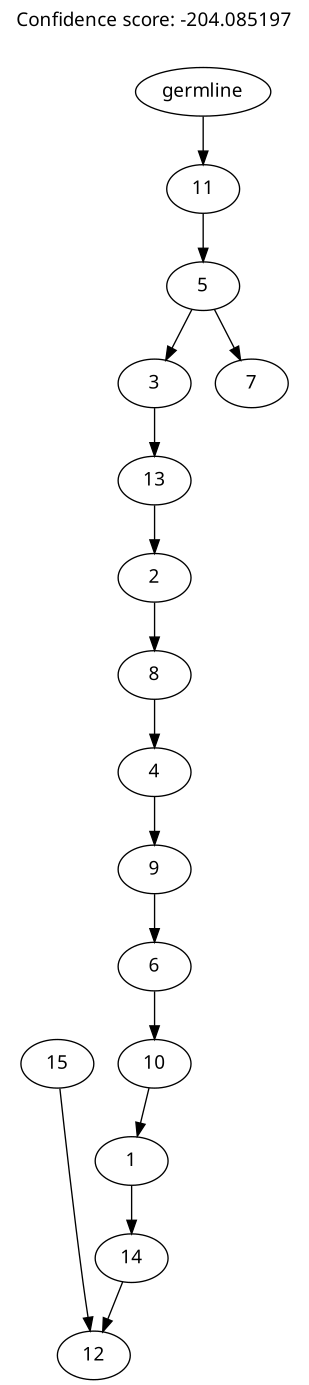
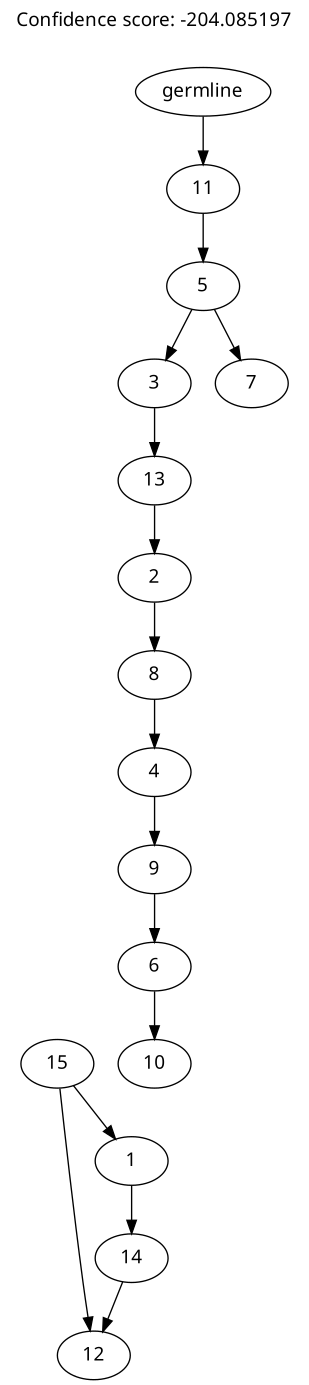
edge "10" -> "1": now "15" -> "1"
